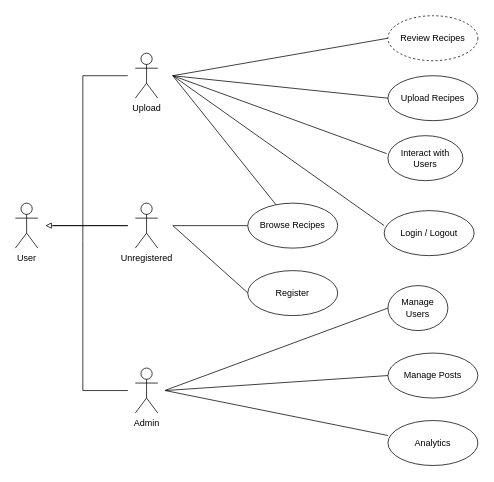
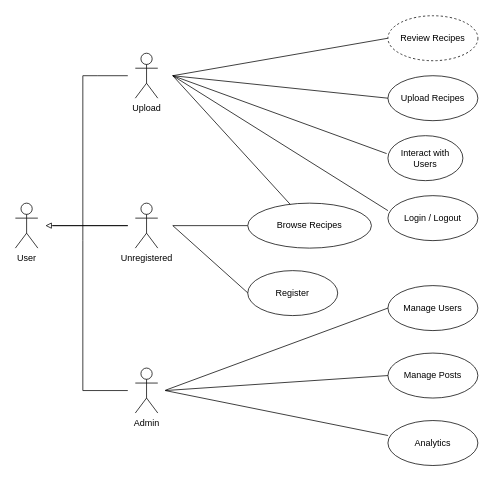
node "Browse Recipes": size 90x45 -> 124x45
node "Login / Logout": moved (429, 233) -> (433, 218)
node "Manage Users": size 60x45 -> 90x45
